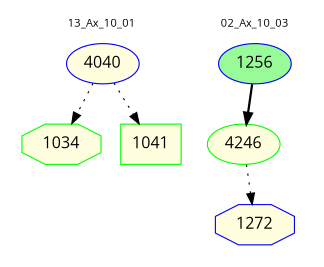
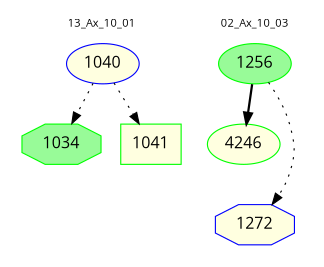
node "4040": label "4040" -> "1040"
node "1256": color blue -> green
node "1034": fillcolor lightyellow -> palegreen
edge "4246" -> "1272": now "1256" -> "1272"
